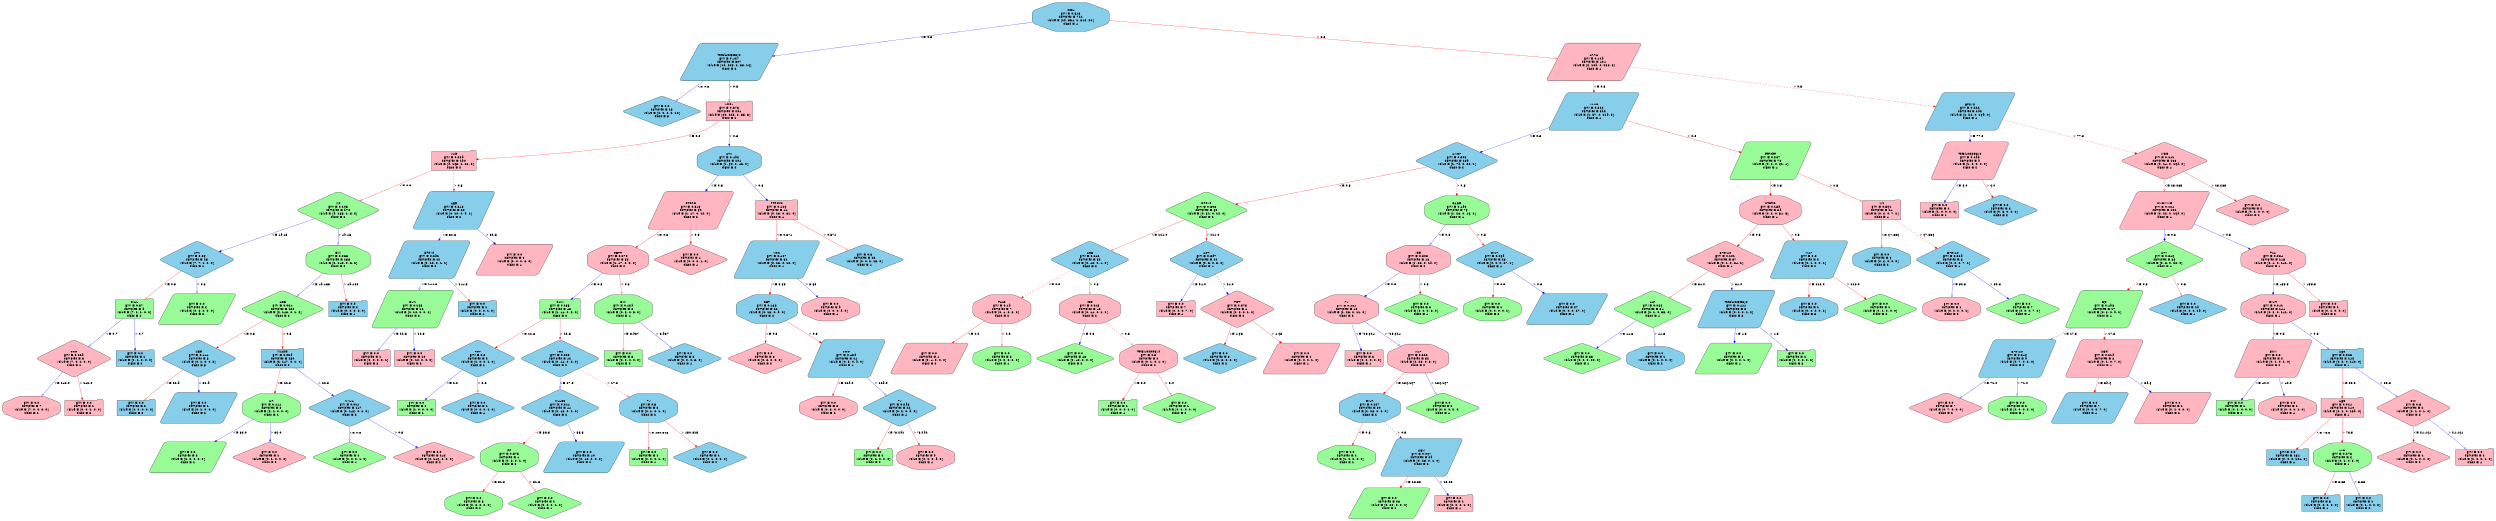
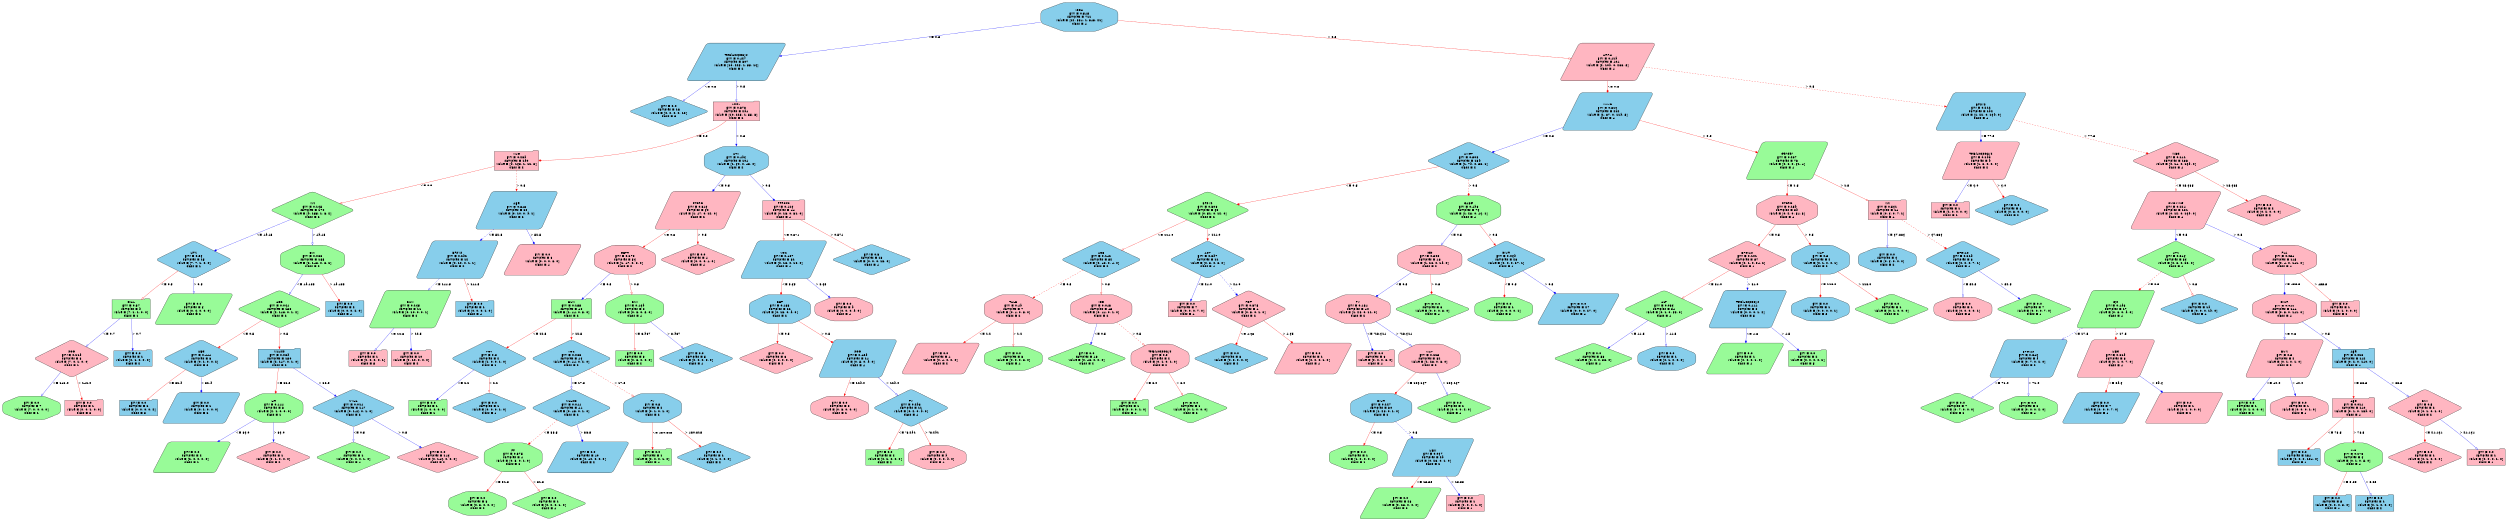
node "MAP gini = 0.5 samples = 2 value = [0, 1, 0, 0, 1] class = 2": shape parallelogram -> octagon
node "gini = 0.0 samples = 7 value = [7, 0, 0, 0, 0] class = 1": fillcolor lightpink -> palegreen
node "gini = 0.0 samples = 7 value = [0, 7, 0, 0, 0] class = 2": fillcolor lightpink -> palegreen
